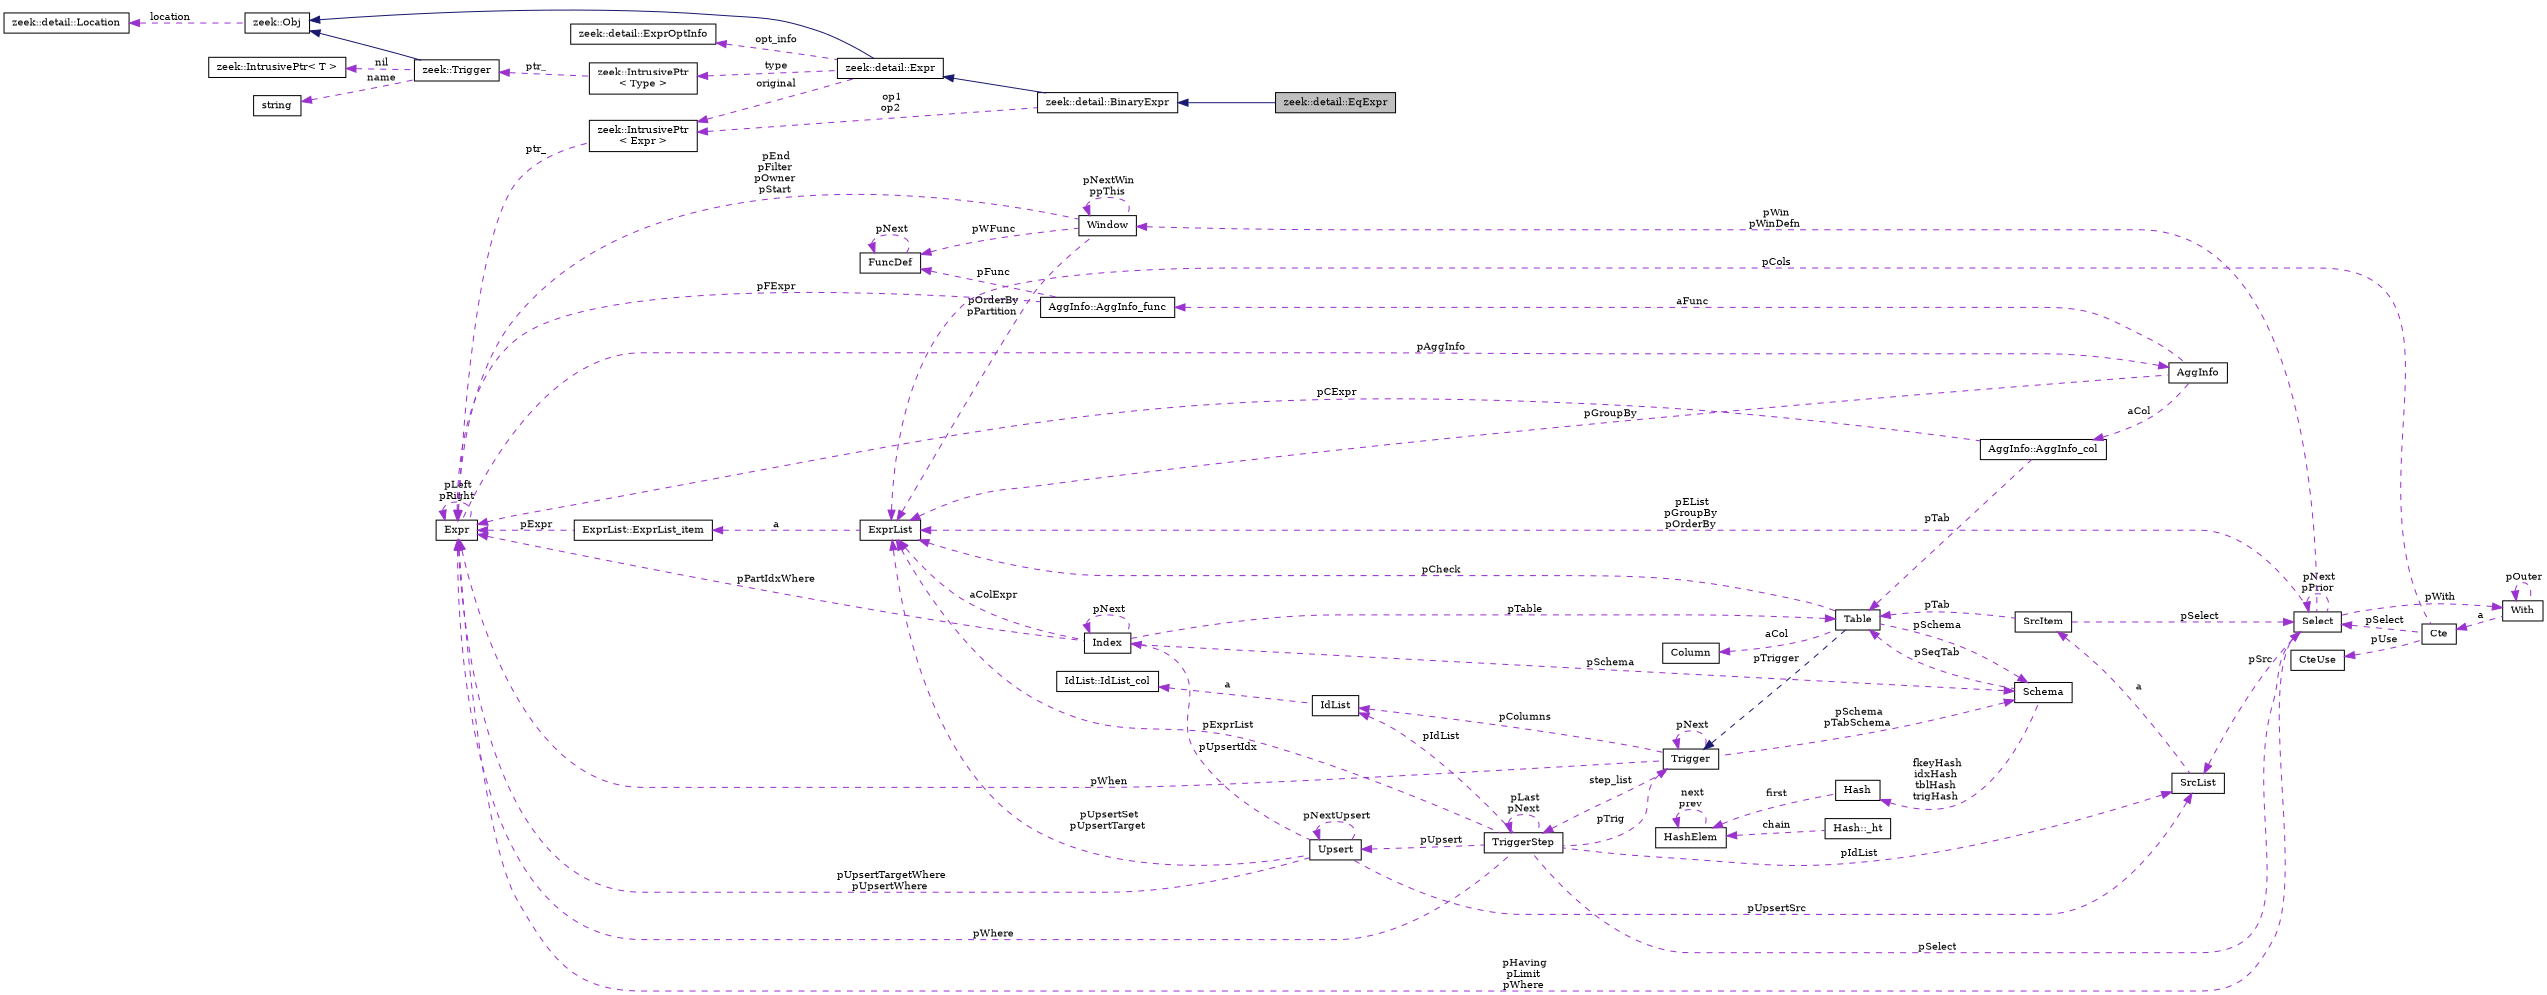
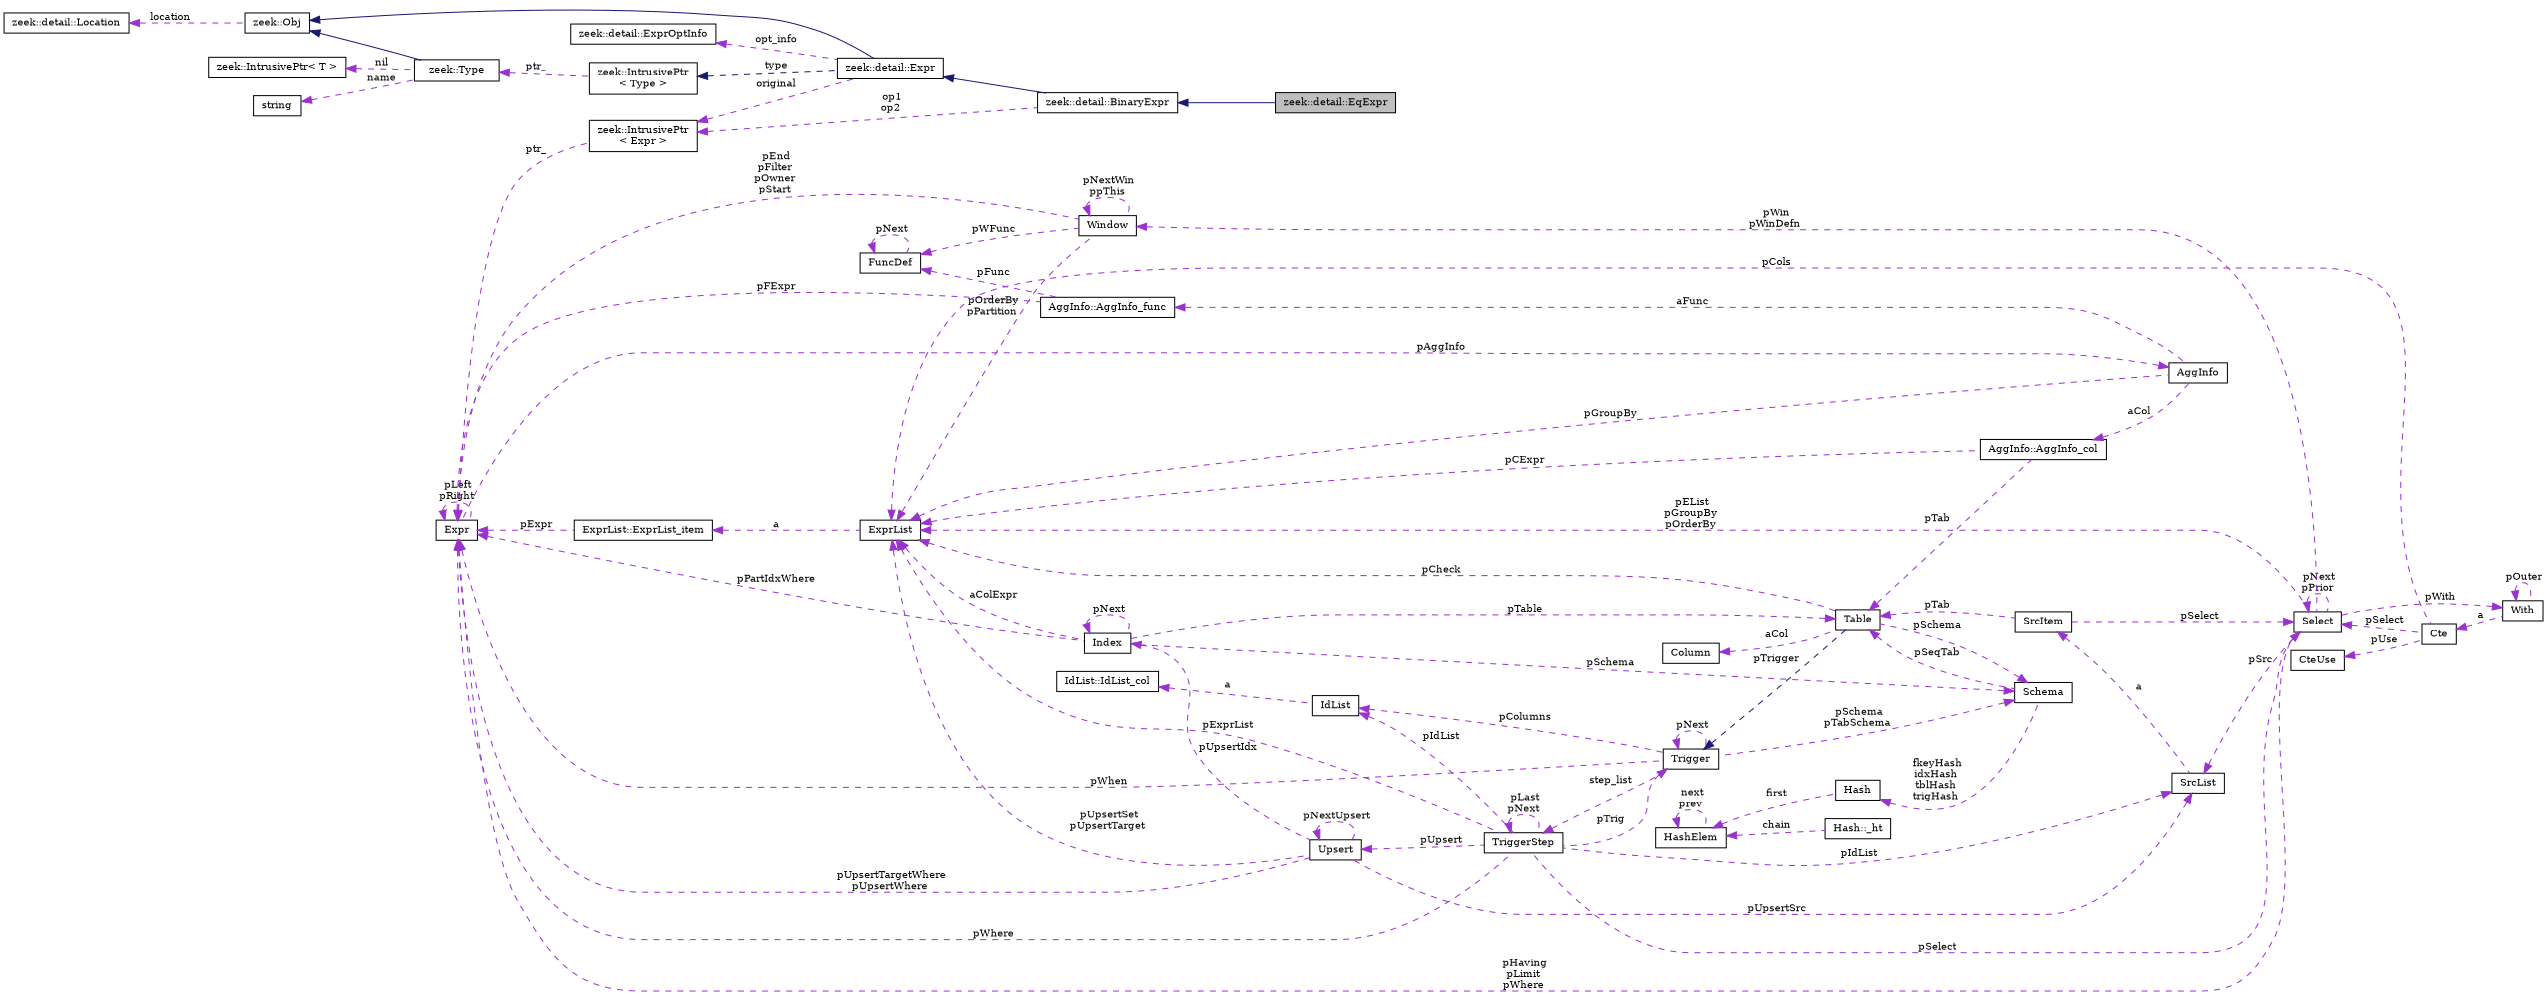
node "zeek::Trigger": label "zeek::Trigger" -> "zeek::Type"
edge "zeek::detail::Expr" -> "zeek::IntrusivePtr < Type >": color darkorchid3 -> midnightblue
edge "AggInfo::AggInfo_col" -> "Expr": now "AggInfo::AggInfo_col" -> "ExprList"
